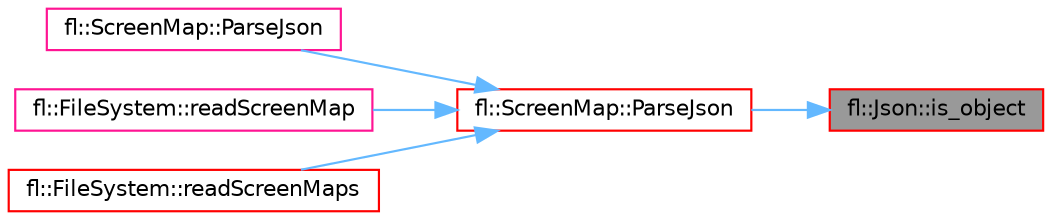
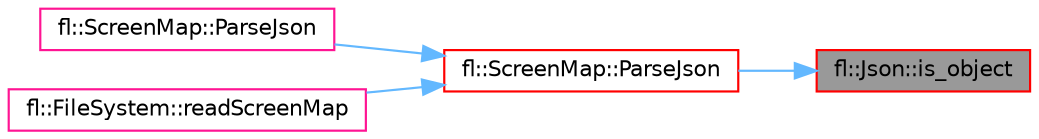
node "fl::FileSystem::readScreenMaps": removed
